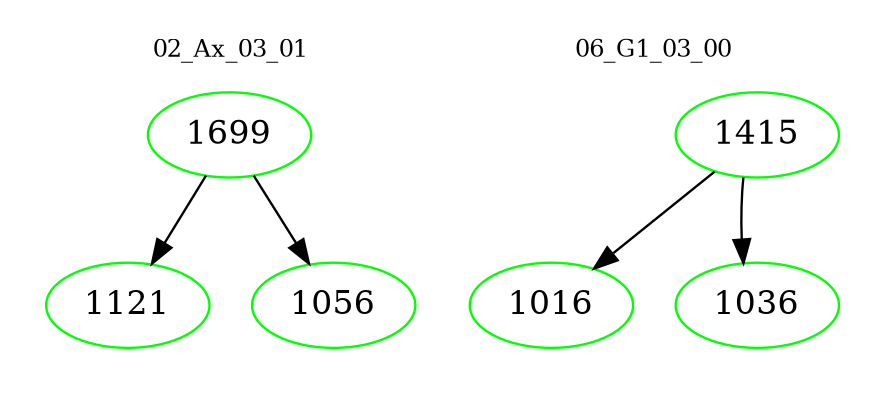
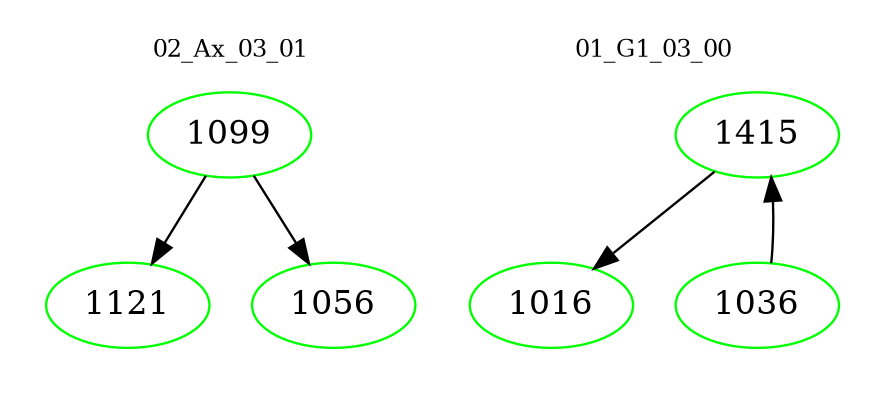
cluster "06_G1_03_00": label "06_G1_03_00" -> "01_G1_03_00"
node "1699": label "1699" -> "1099"
edge "1415" -> "1036": reversed
